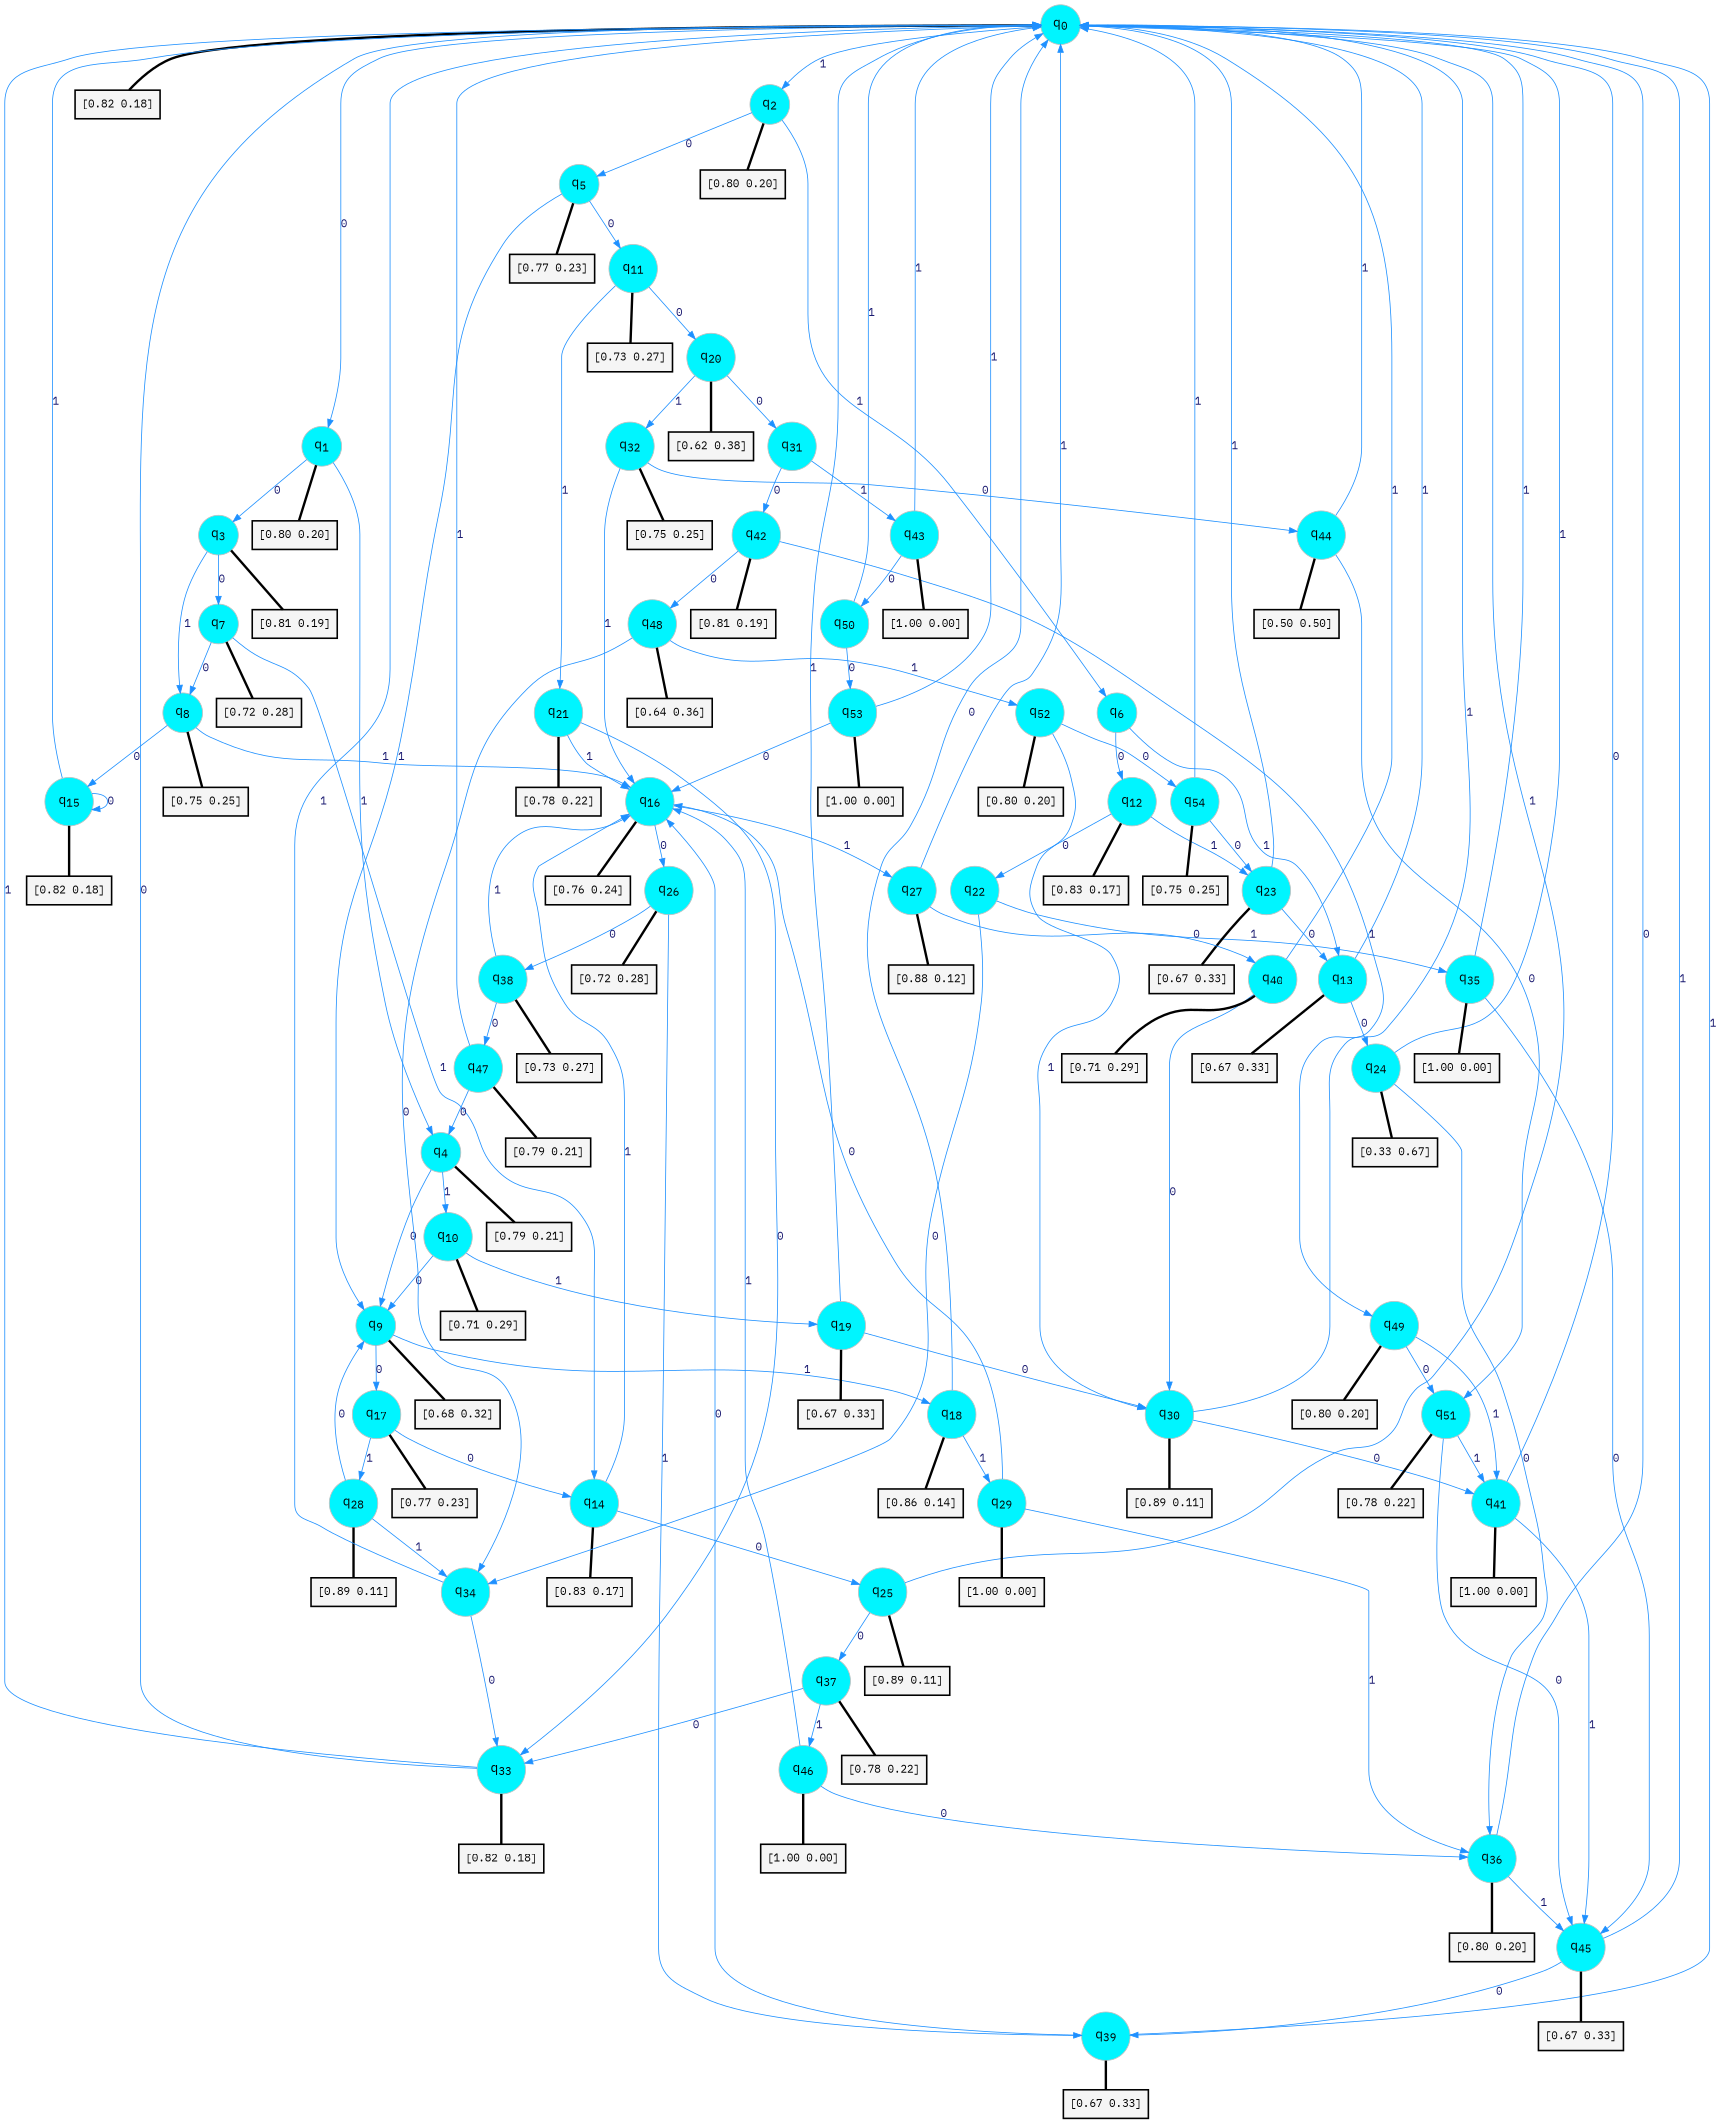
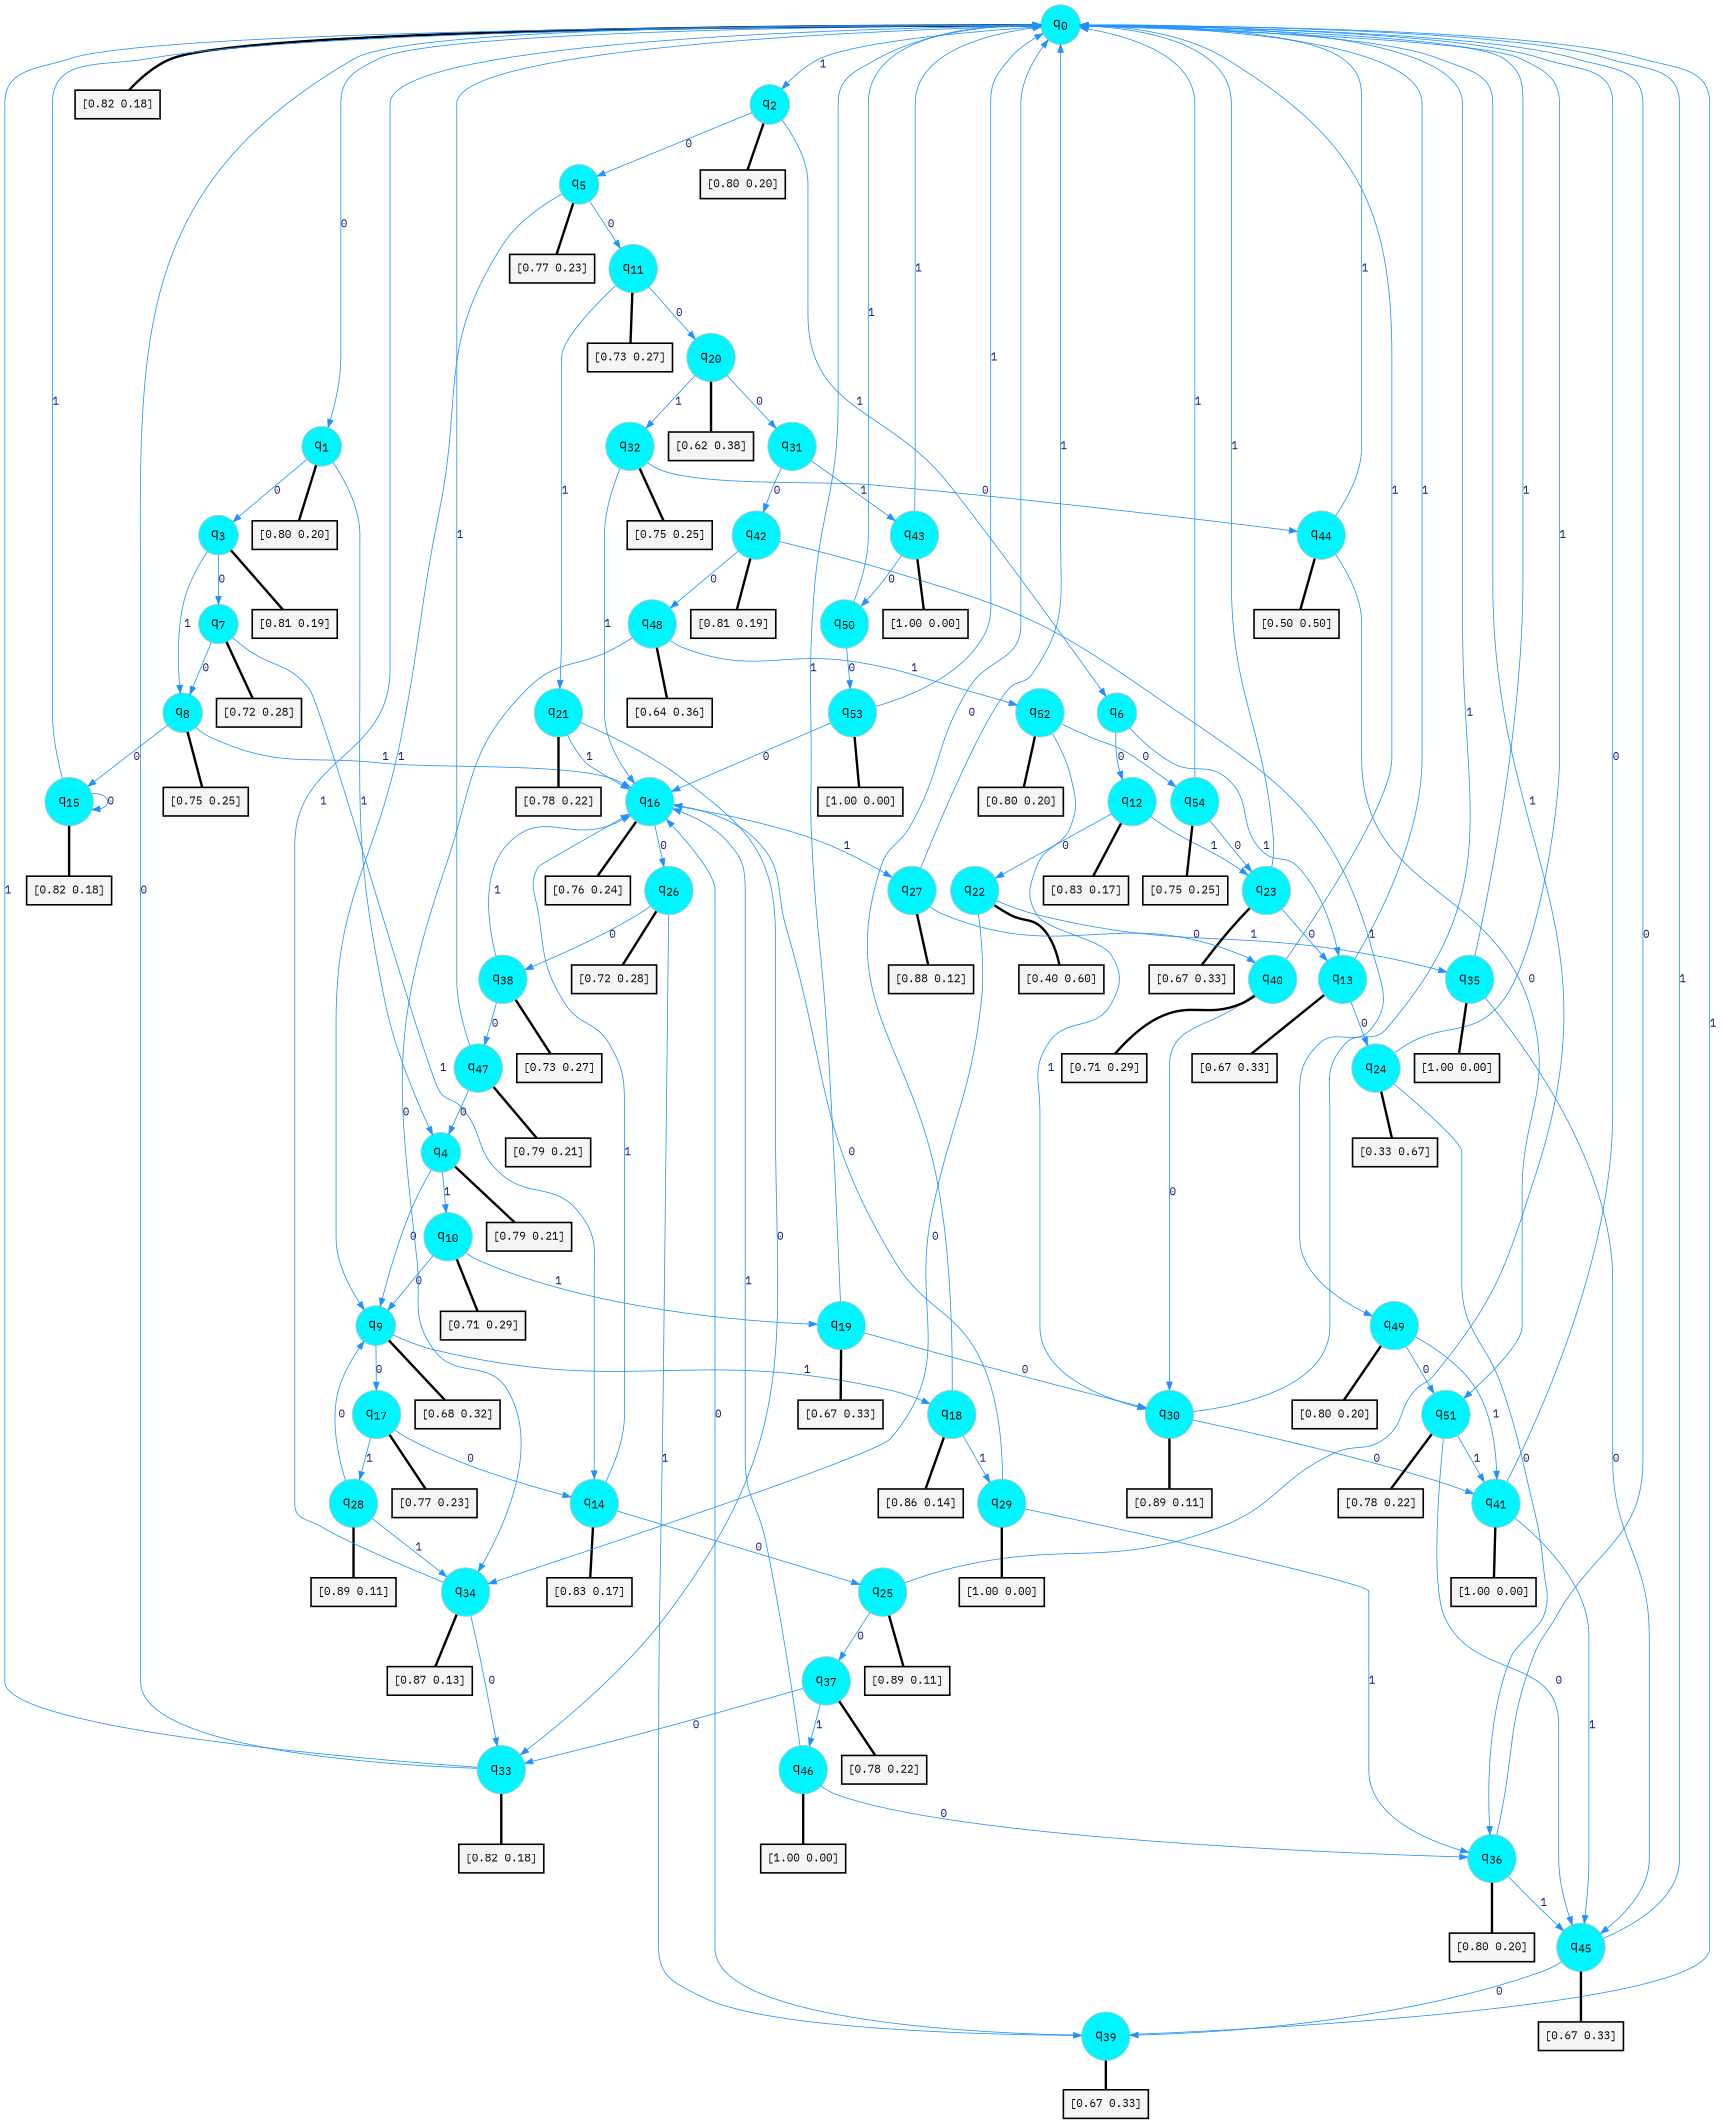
node "[0.40 0.60]": added
node "[0.87 0.13]": added
